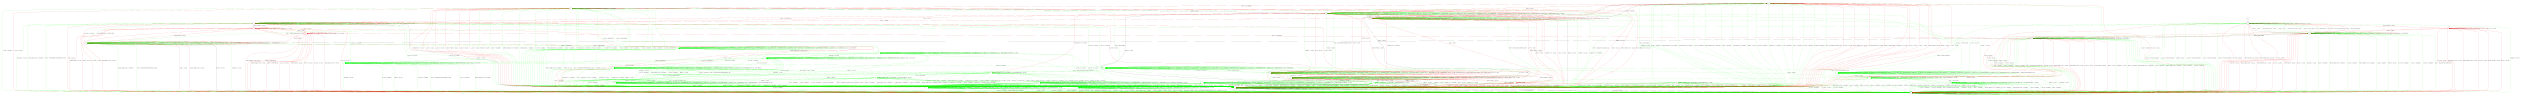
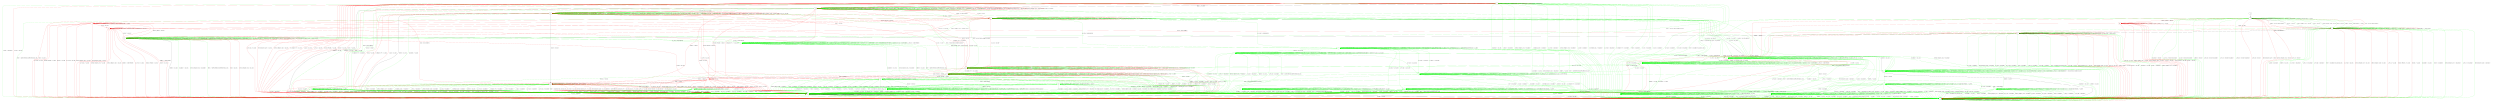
edge "a" -> "i": reversed
edge "ii" -> "g": added, label "CH_OPEN / NO_CONN"
